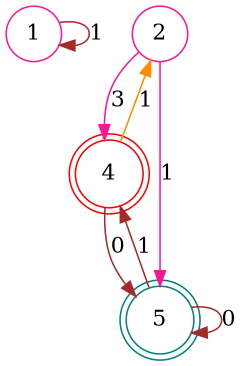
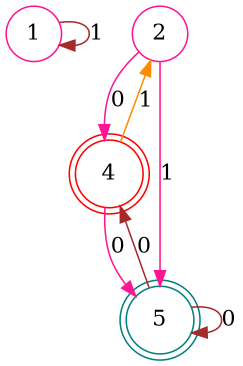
edge "2" -> "4": label "3" -> "0"
edge "5" -> "4": label "1" -> "0"
edge "4" -> "5": color brown -> deeppink
